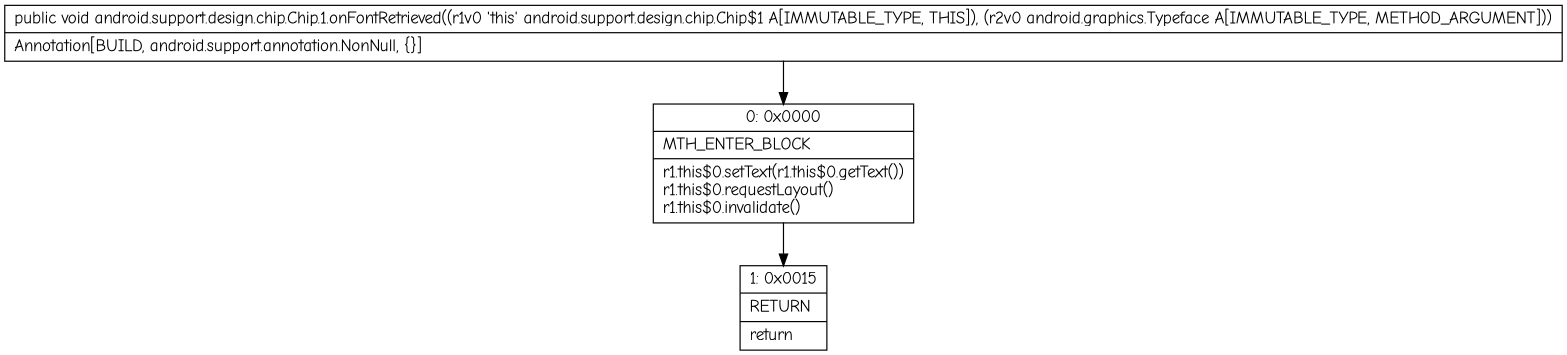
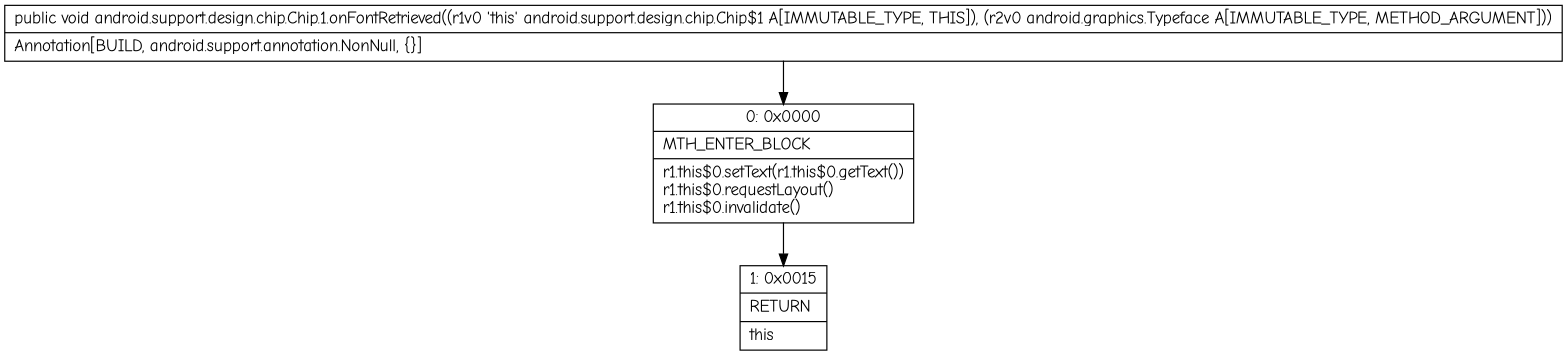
node "1: 0x0015": text "return" -> "this"
